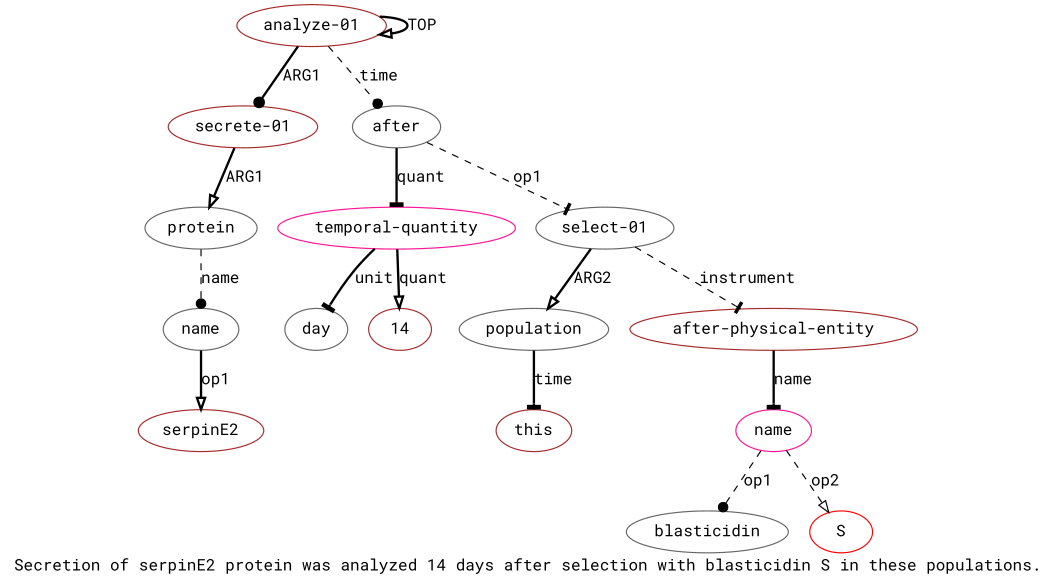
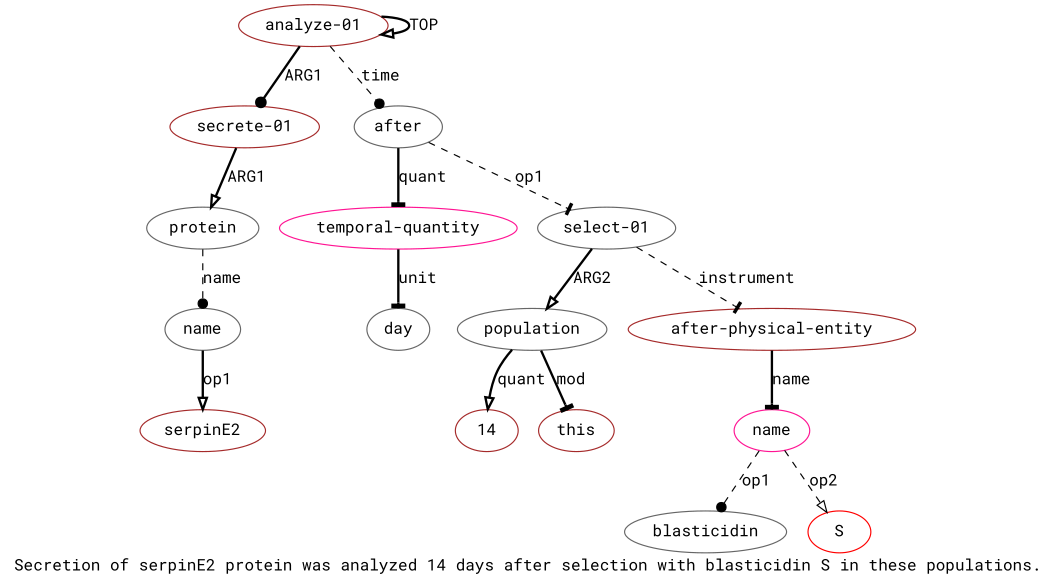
edge "temporal-quantity" -> "14": now "population" -> "14"
edge "population" -> "this": label "time" -> "mod"
